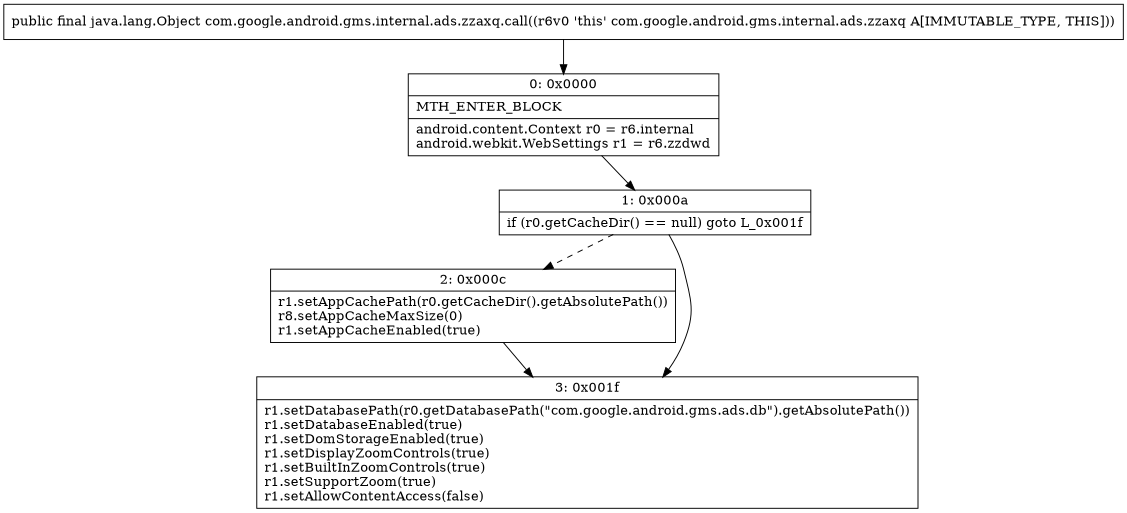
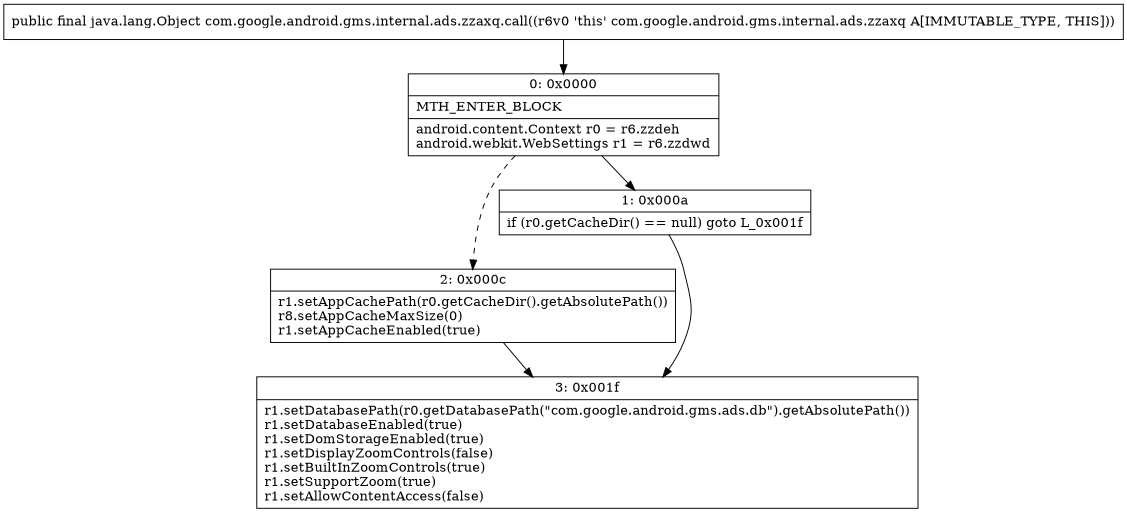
node "0: 0x0000": text "android.content.Context r0 = r6.internal" -> "android.content.Context r0 = r6.zzdeh"
edge "1: 0x000a" -> "2: 0x000c": now "0: 0x0000" -> "2: 0x000c"
node "3: 0x001f": text "r1.setDisplayZoomControls(true)" -> "r1.setDisplayZoomControls(false)"
